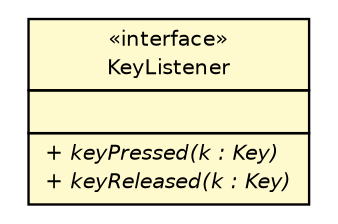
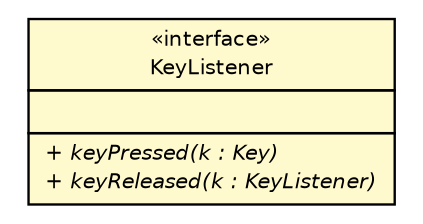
node "KeyListener": text "+ keyReleased(k : Key)" -> "+ keyReleased(k : KeyListener)"
